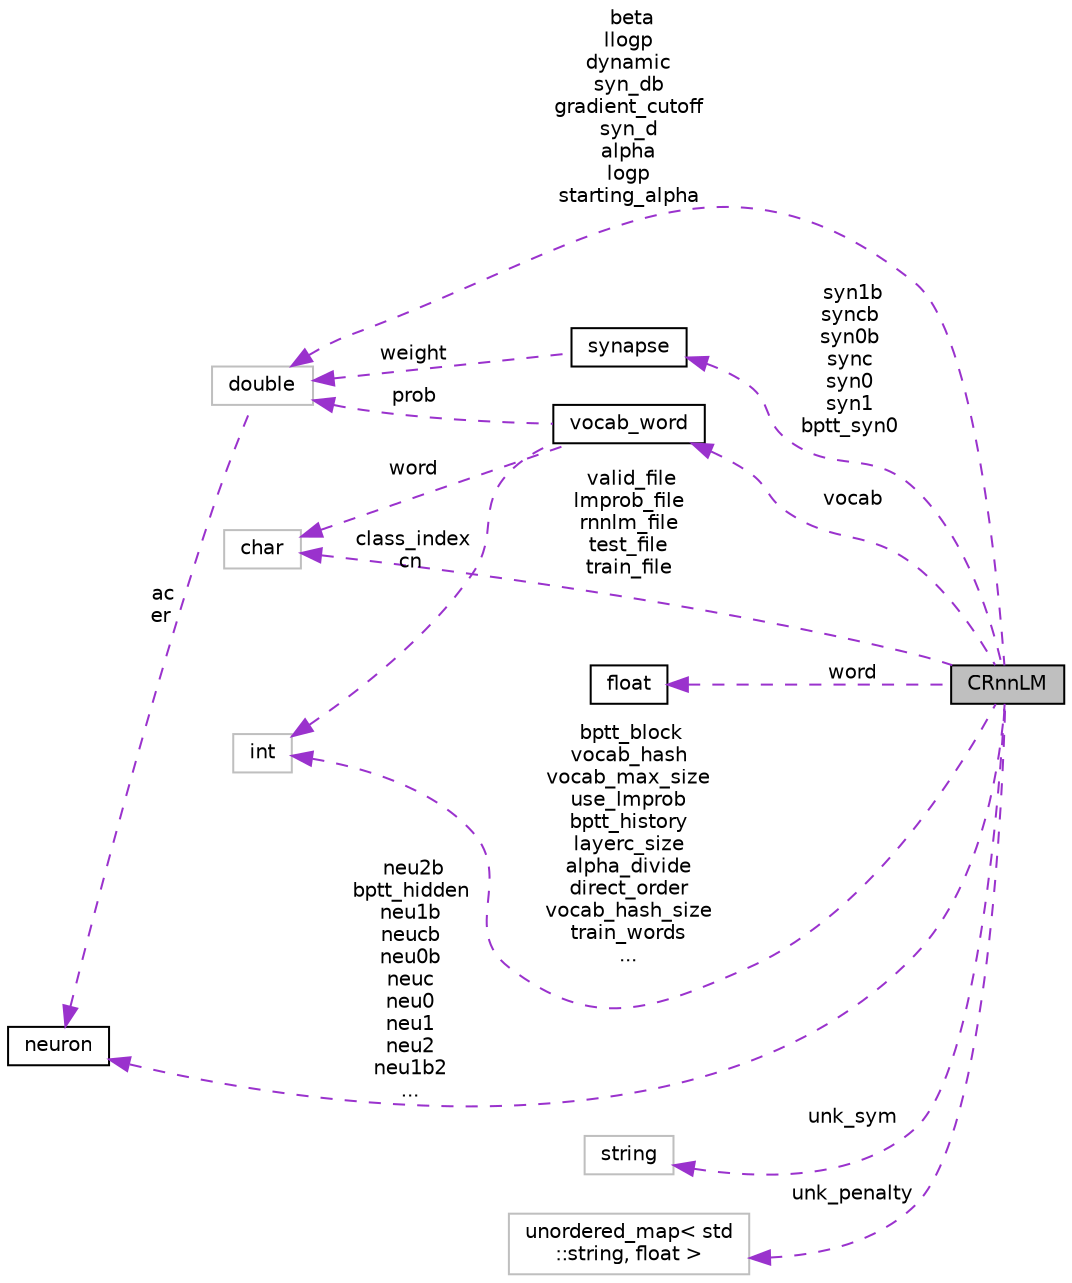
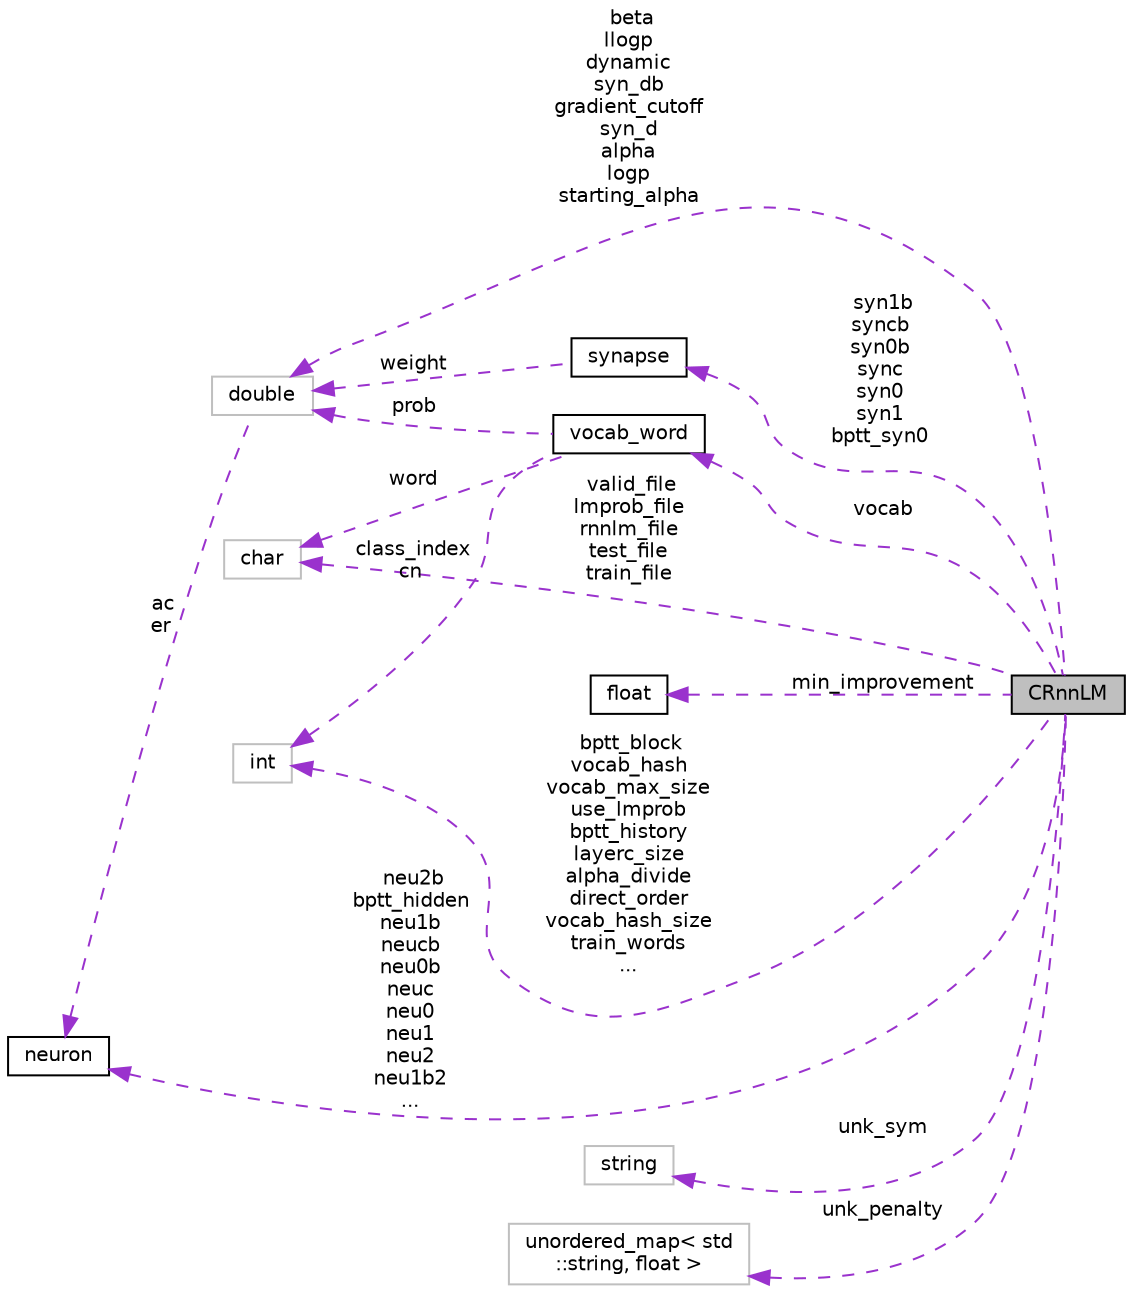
edge "CRnnLM" -> "float": label " word" -> " min_improvement"
